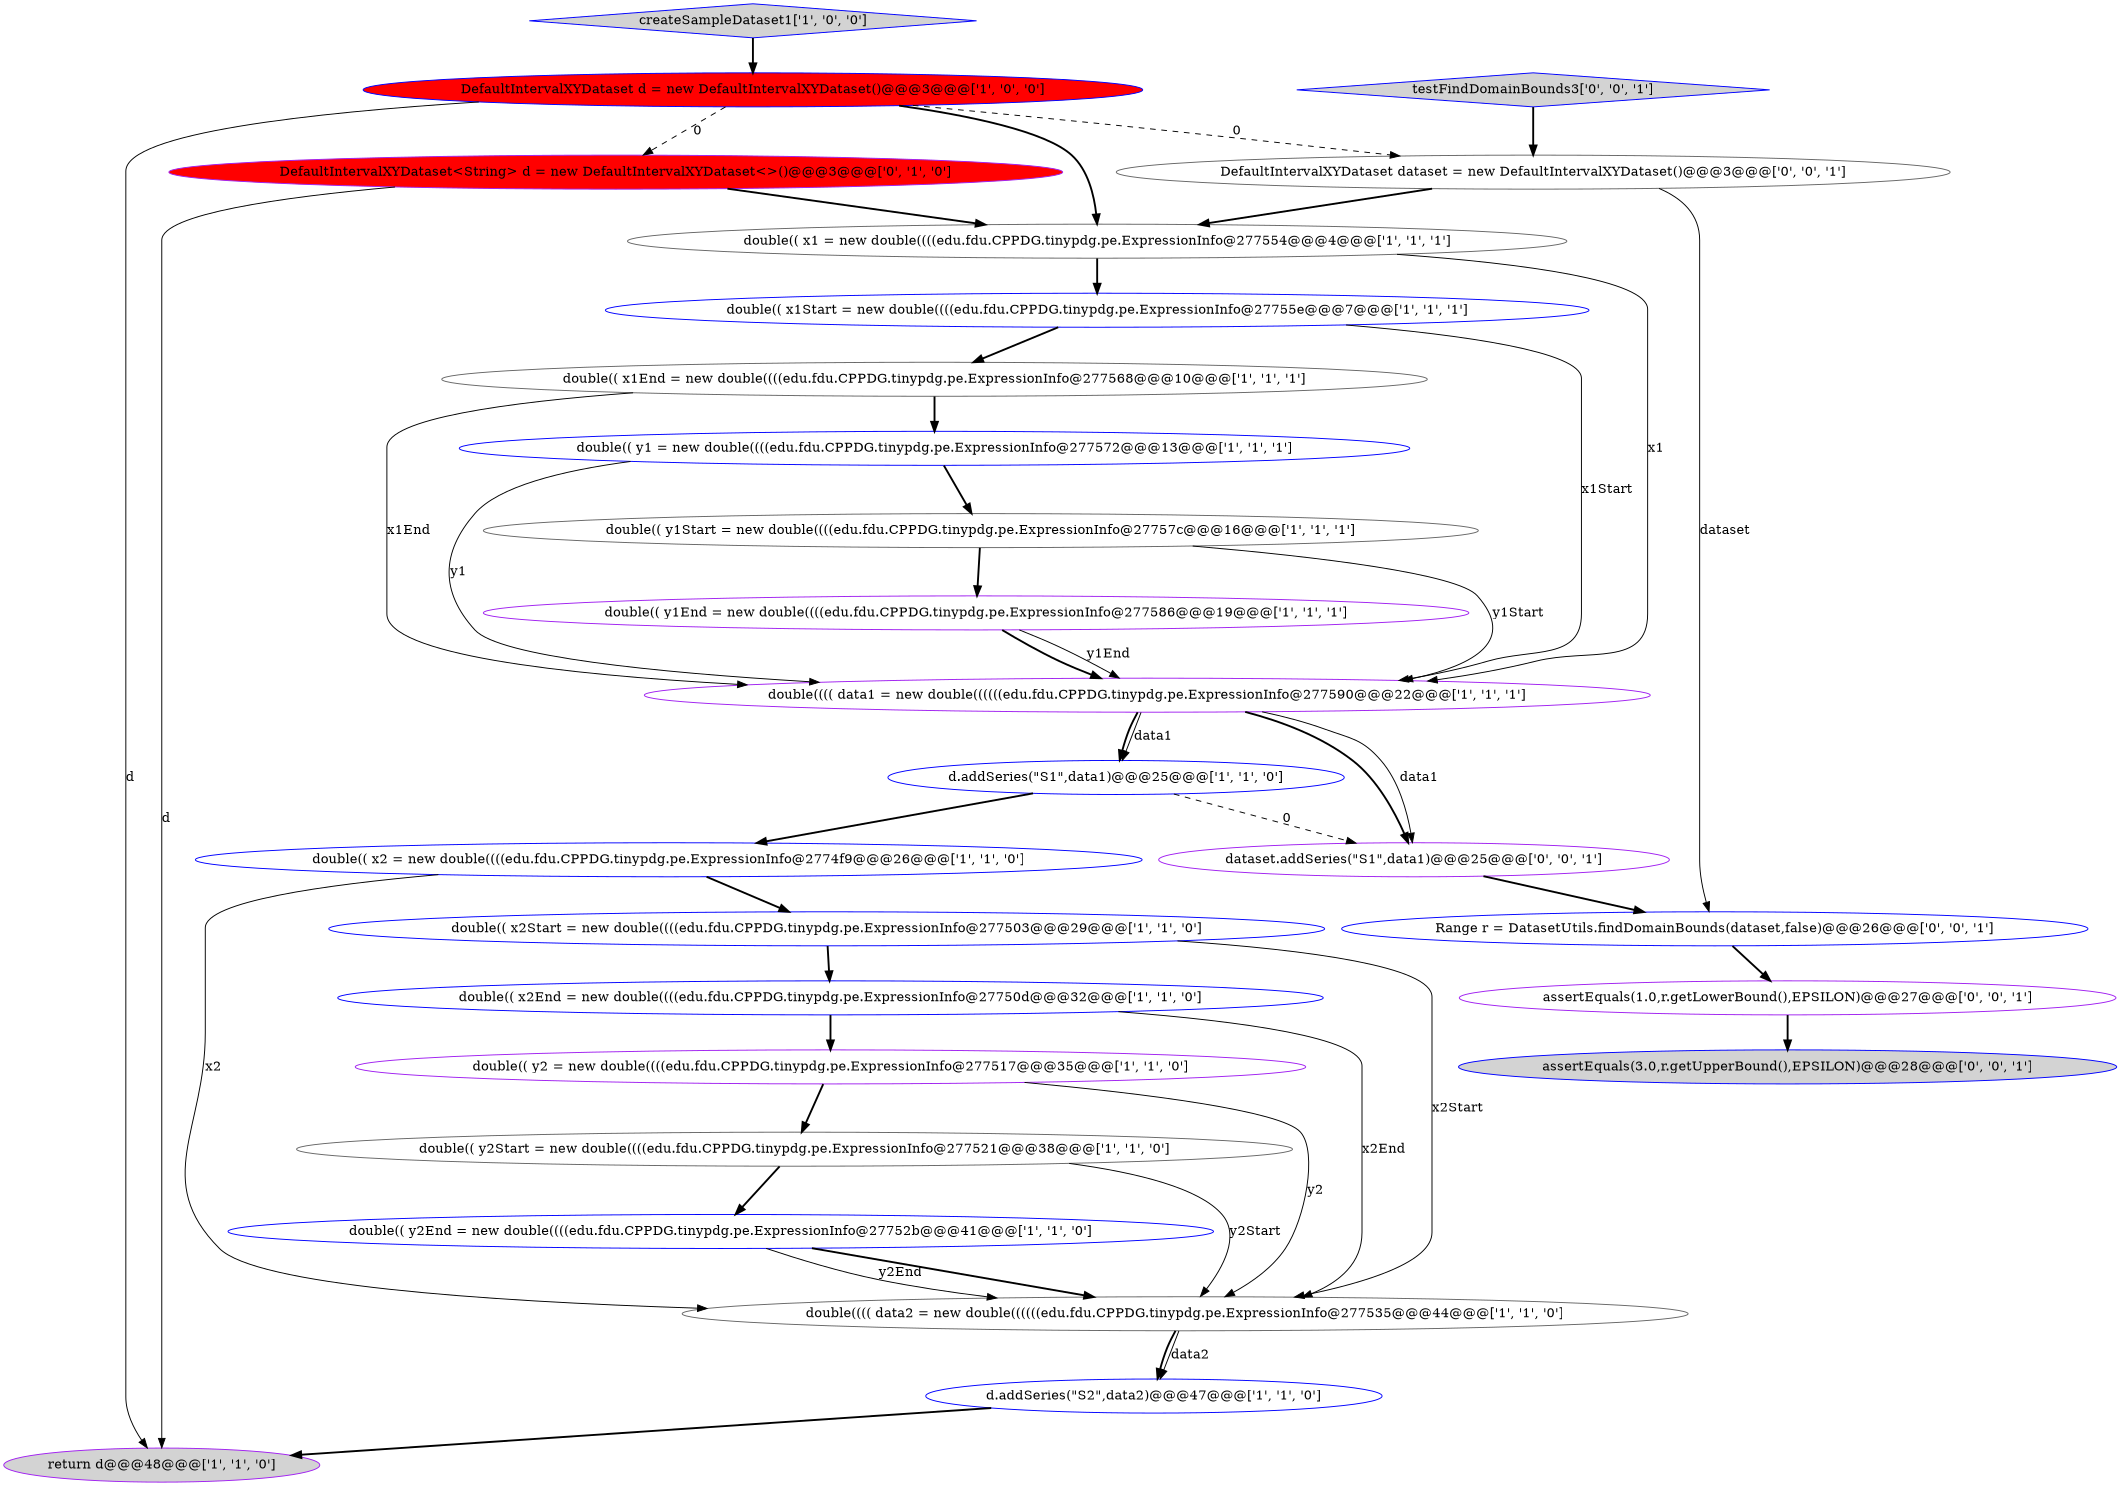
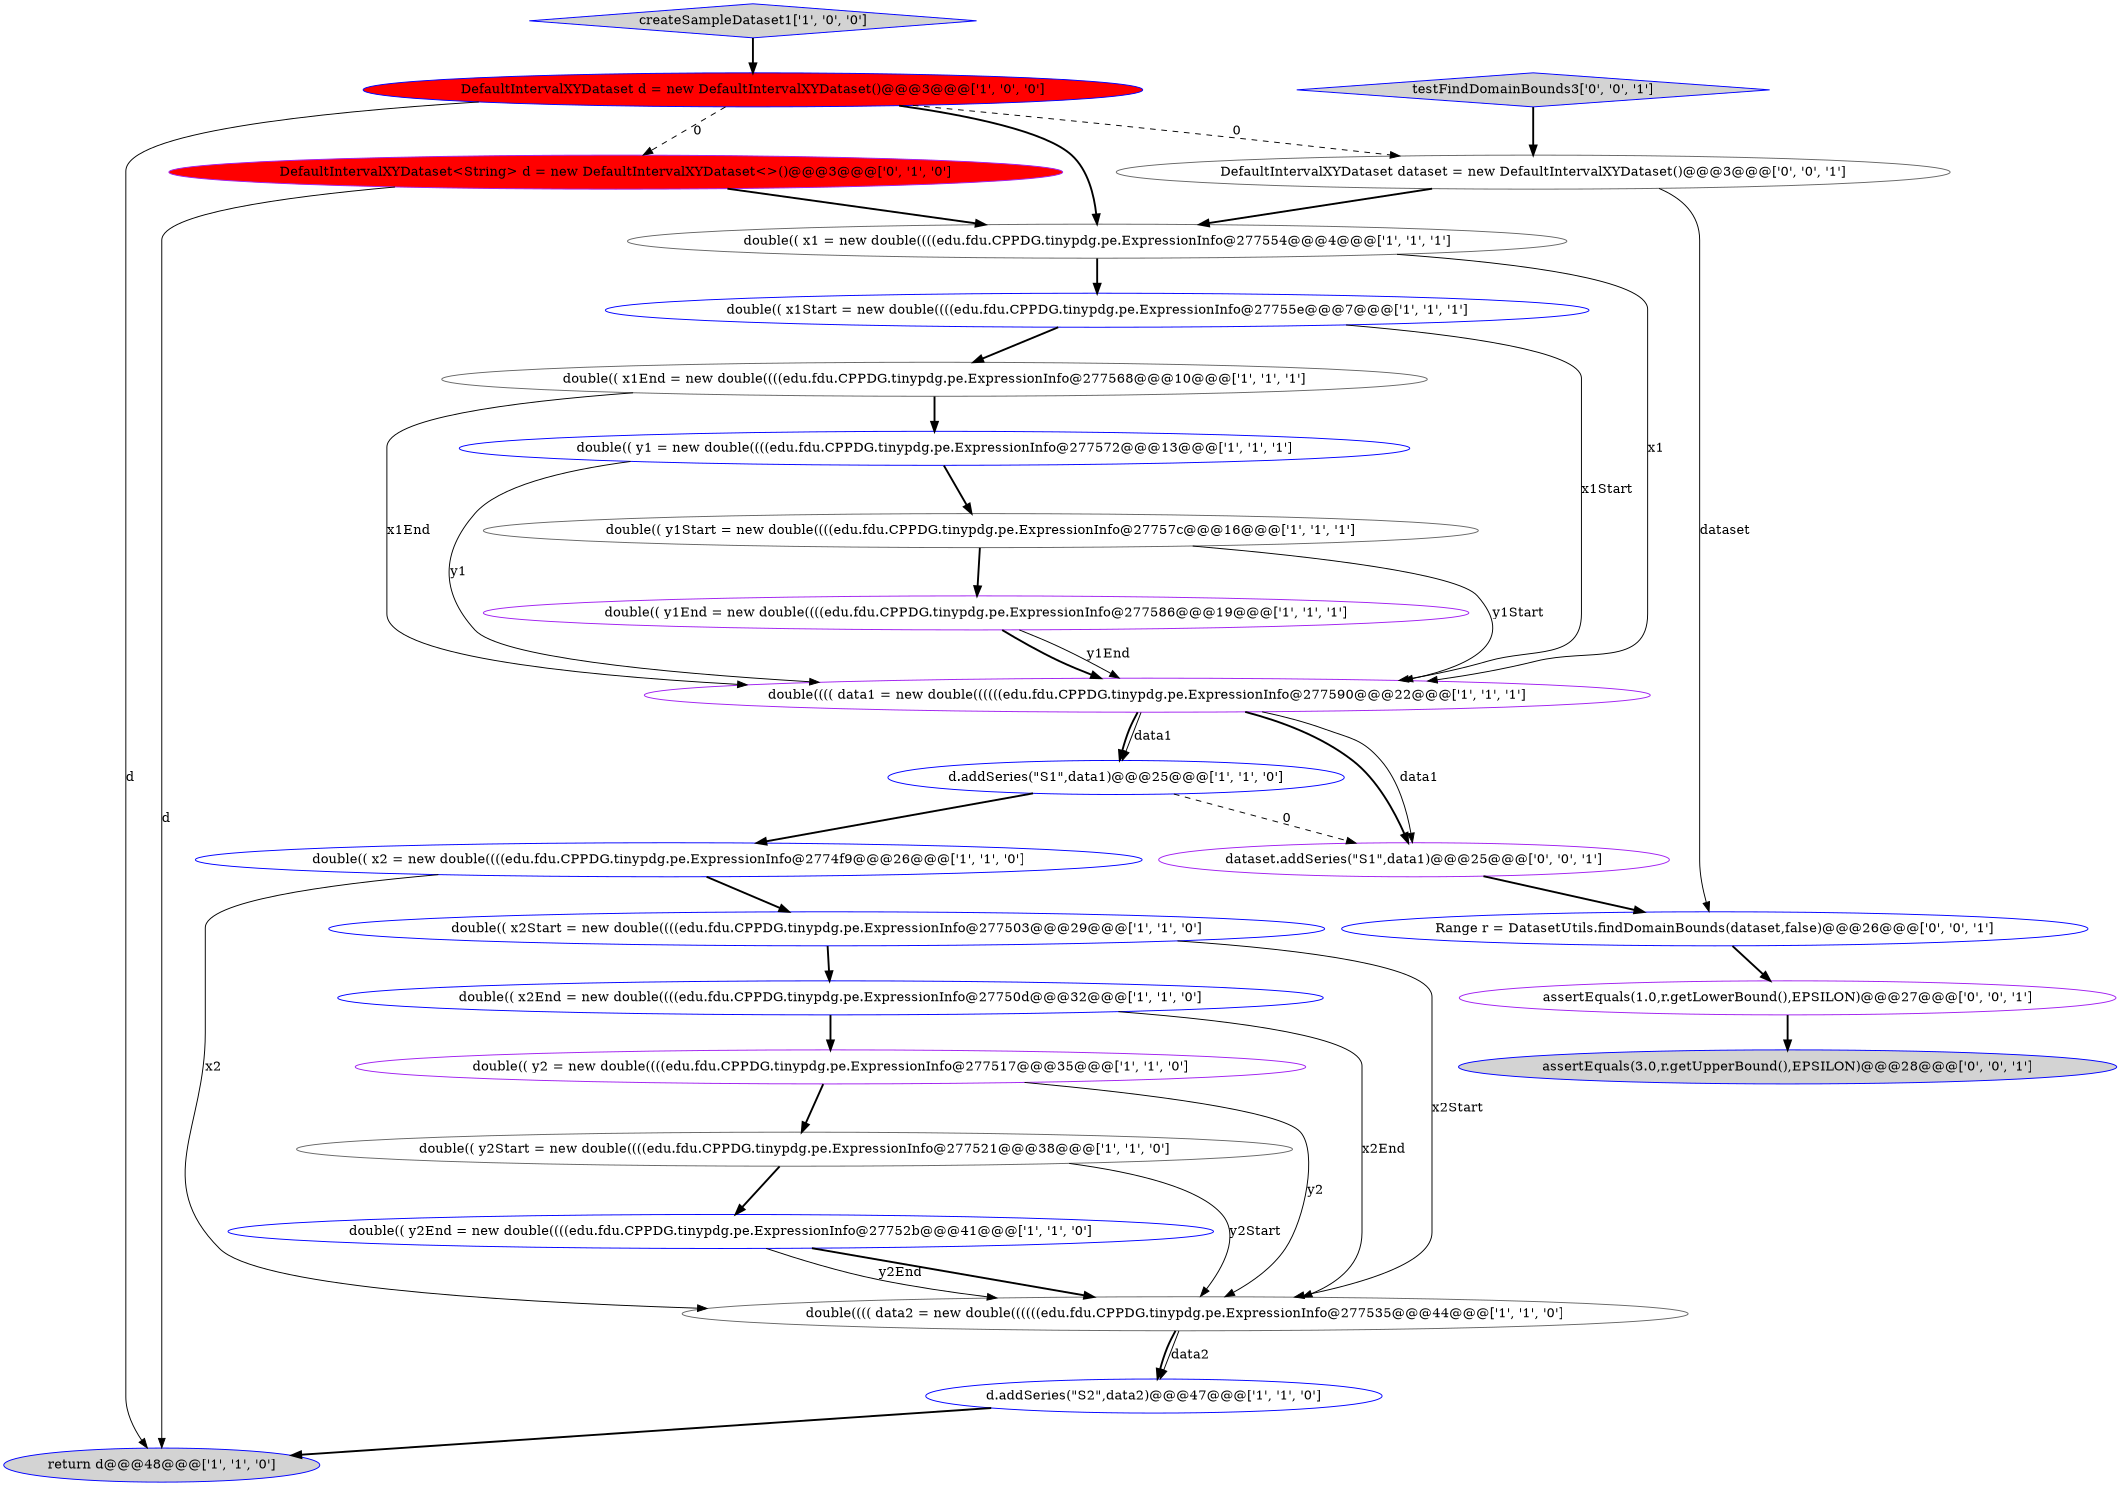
node "return d@@@48@@@['1', '1', '0']": color purple -> blue
